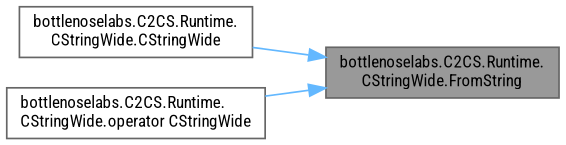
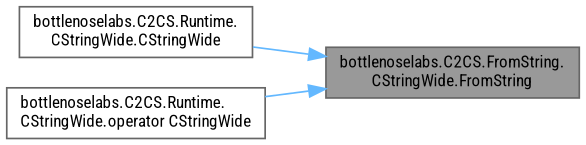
node "bottlenoselabs.C2CS.Runtime. CStringWide.FromString": label "bottlenoselabs.C2CS.Runtime. CStringWide.FromString" -> "bottlenoselabs.C2CS.FromString. CStringWide.FromString"
